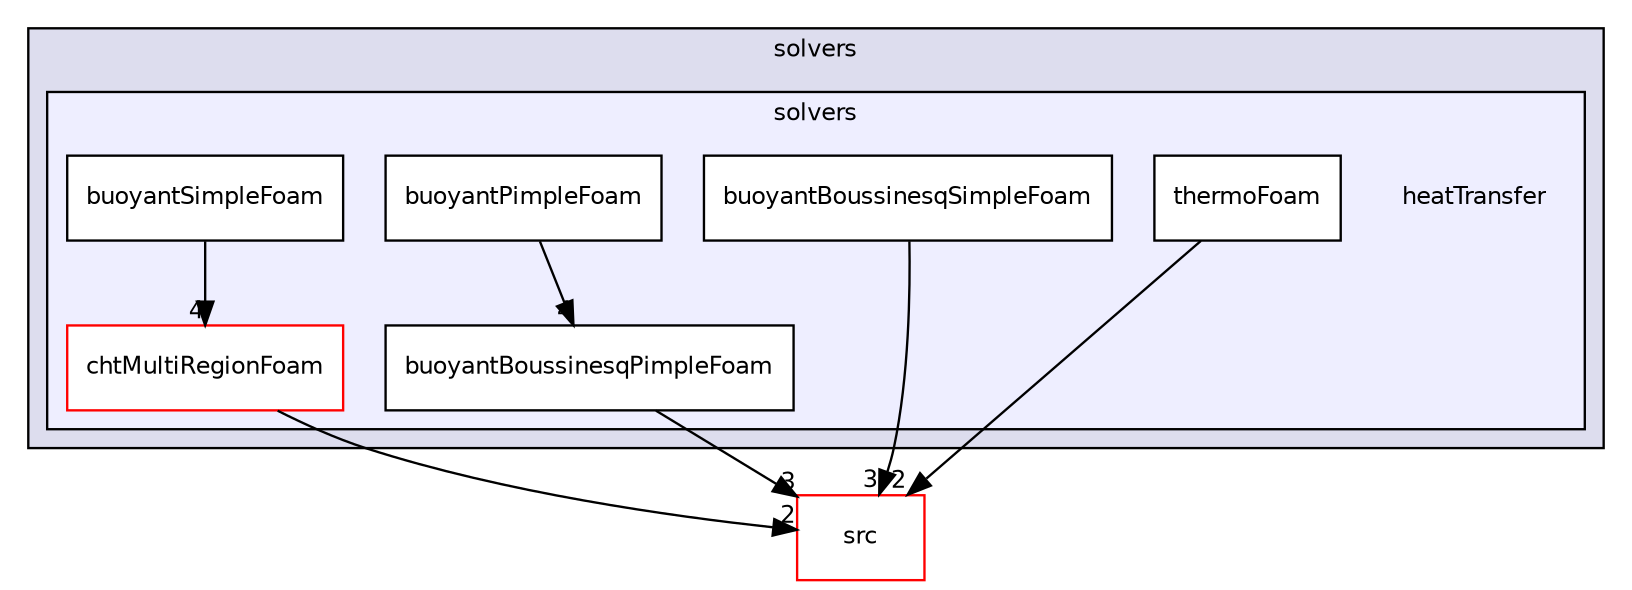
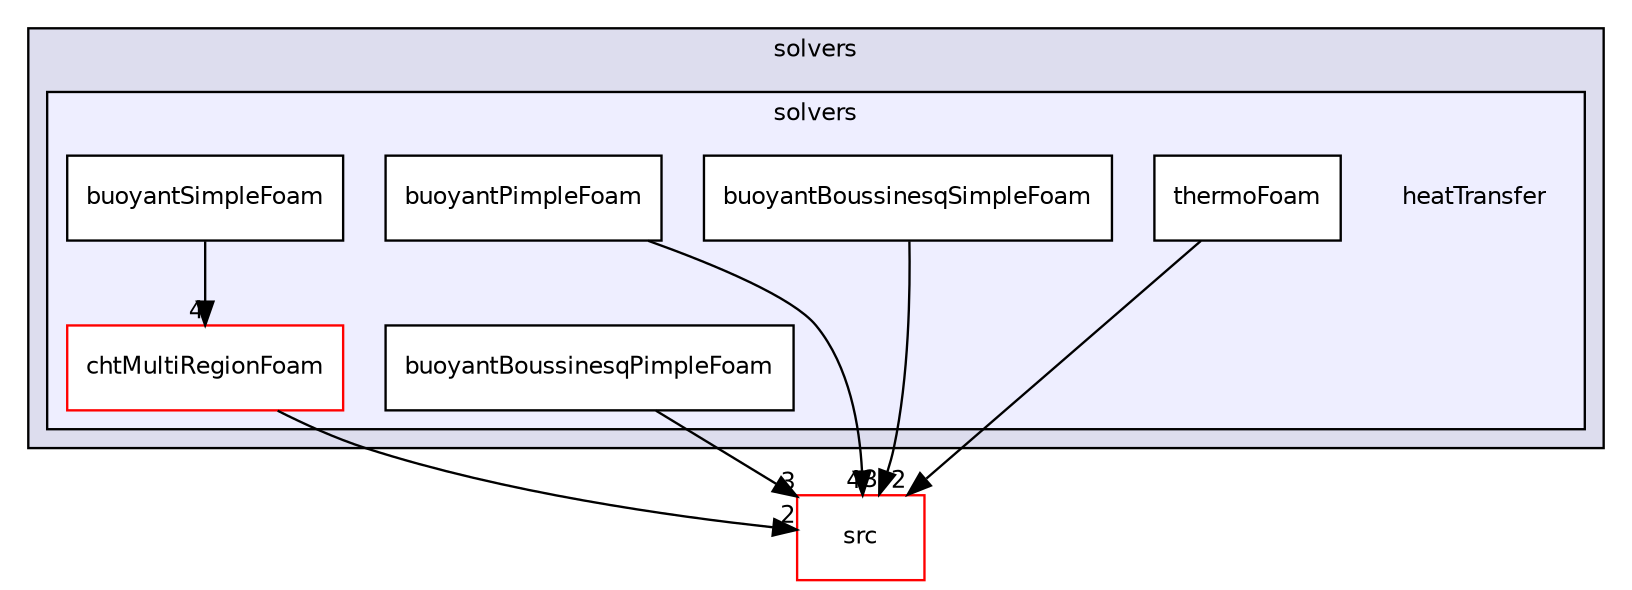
edge "buoyantPimpleFoam" -> "buoyantBoussinesqPimpleFoam": now "buoyantPimpleFoam" -> "src"
